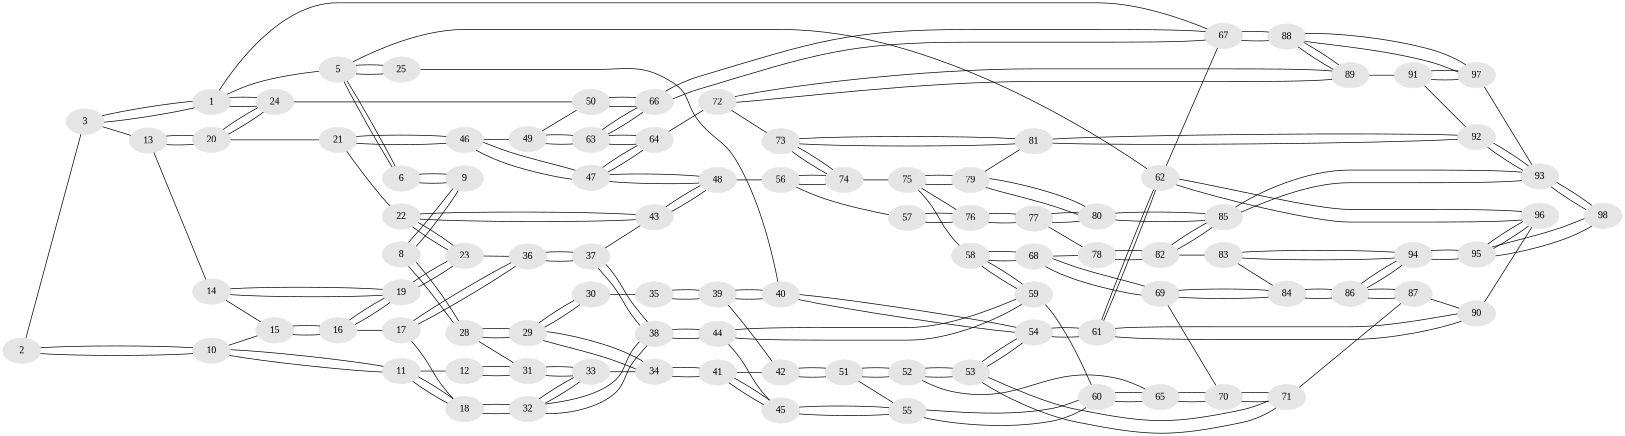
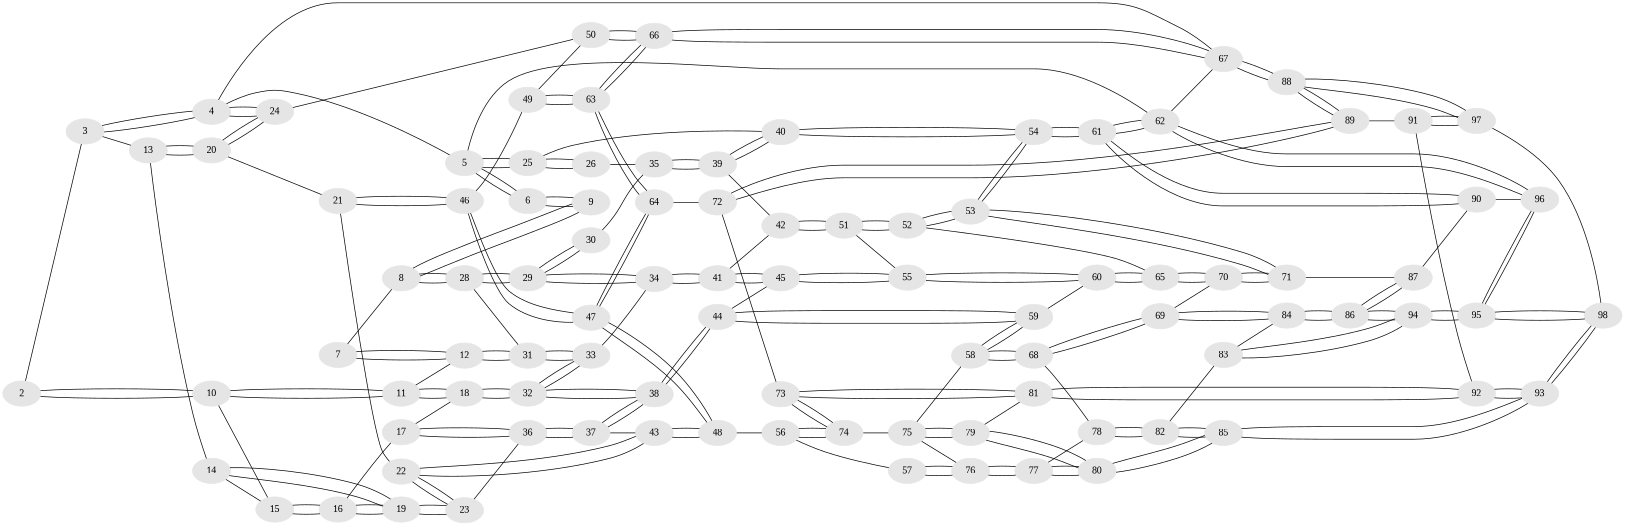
node "1": label "1" -> "4"
edge "97" -- "93": now "97" -- "98"
node "26": added
node "7": added
